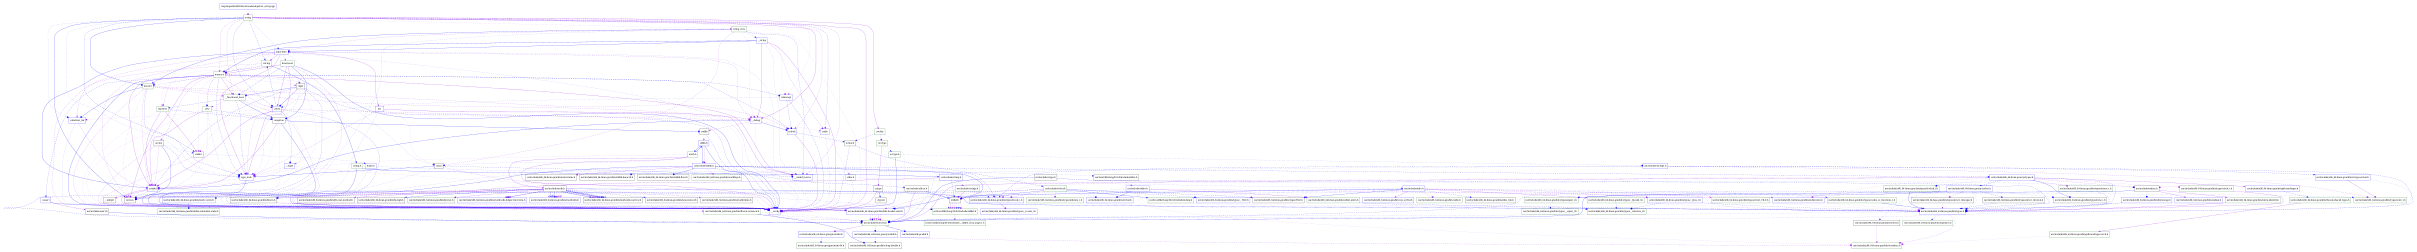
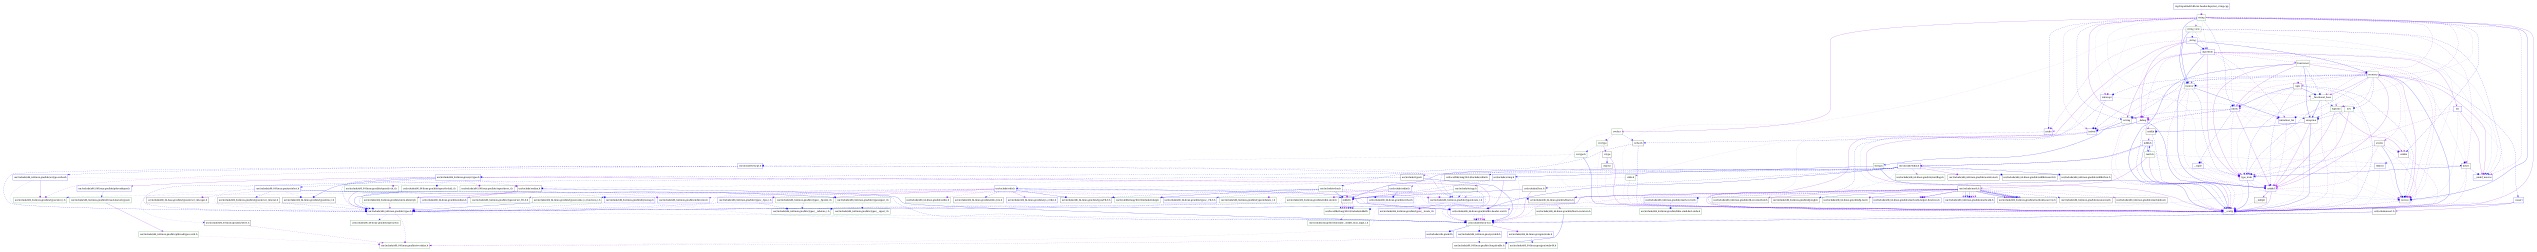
edge "cstring" -> "memory": reversed
edge "ctype.h" -> "usr/include/ctype.h": added
